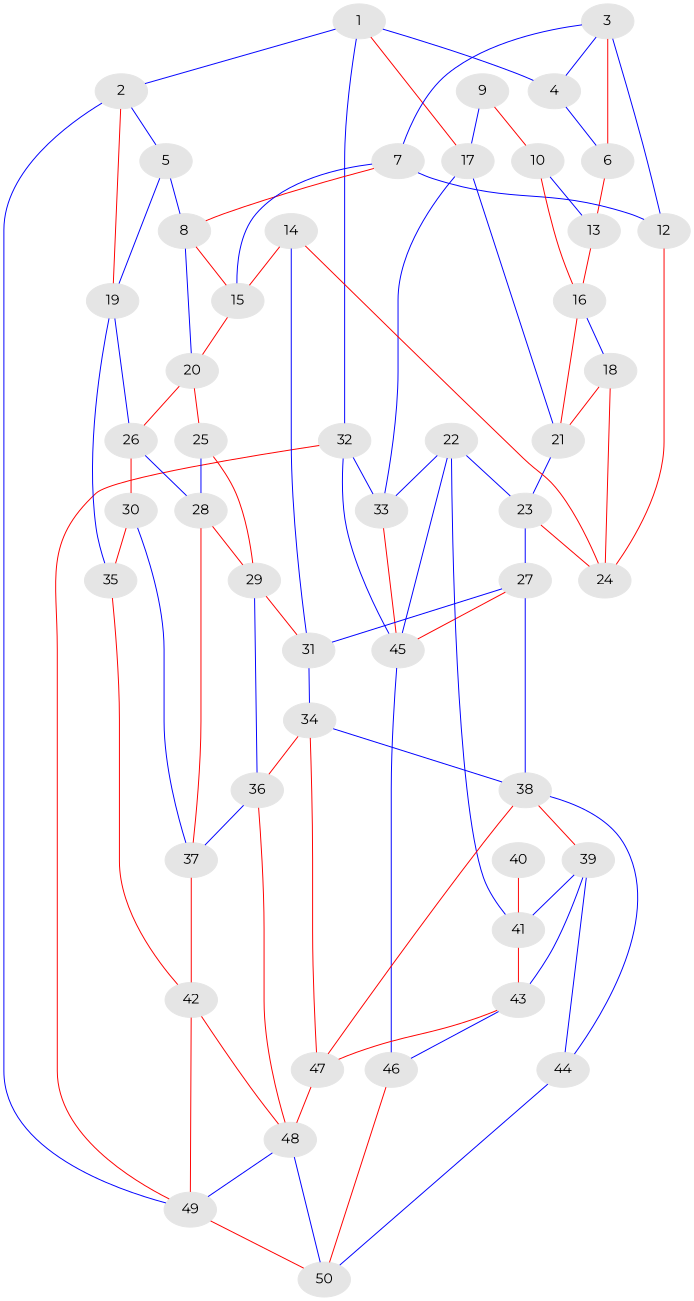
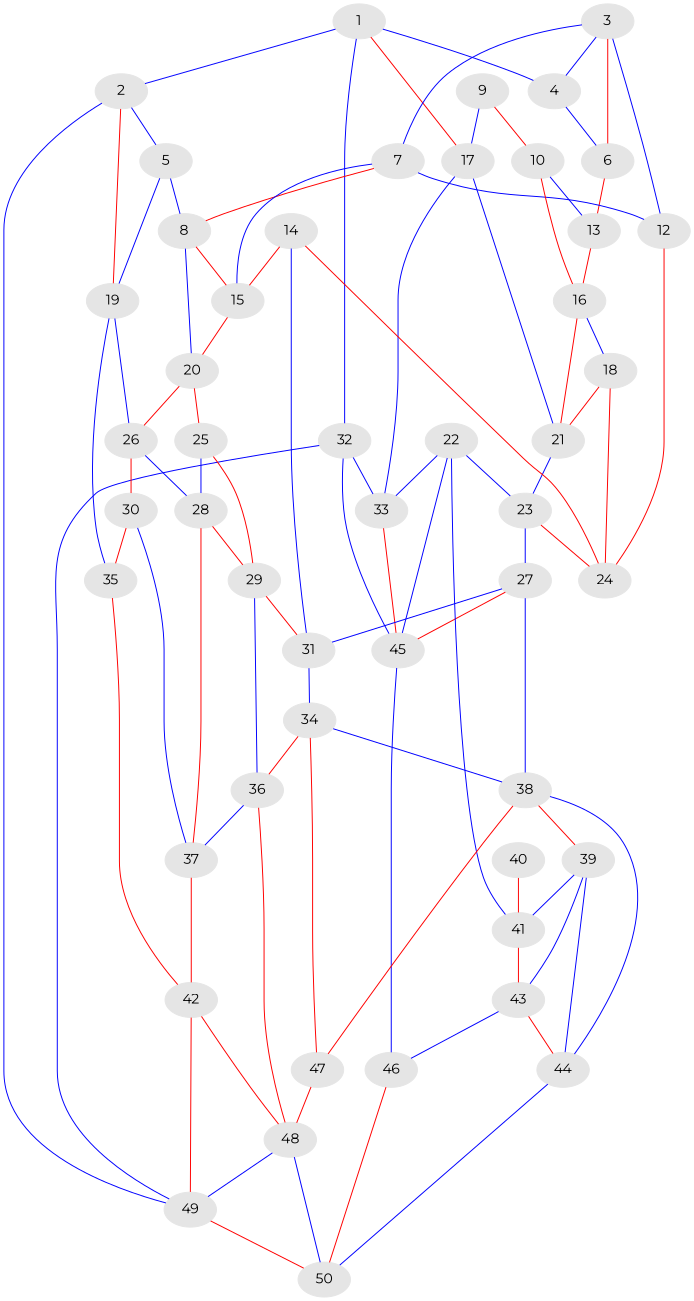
edge "32" -- "49": color red -> blue
edge "43" -- "47": now "43" -- "44"
